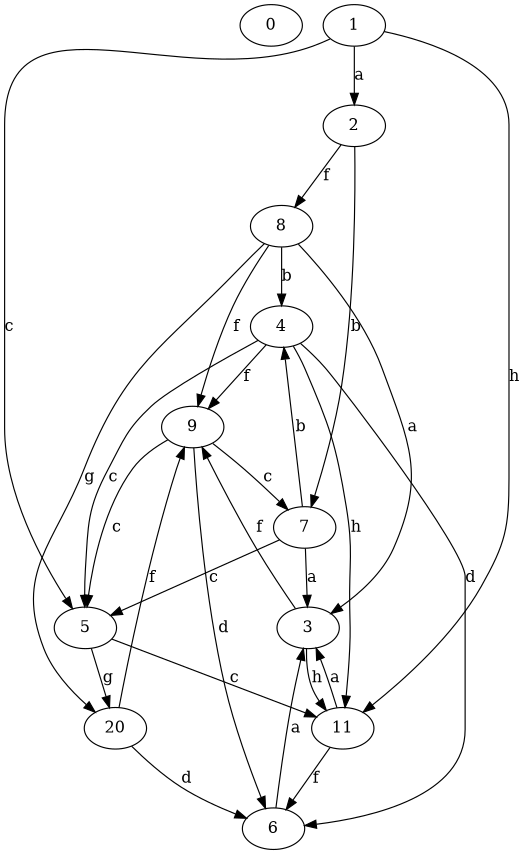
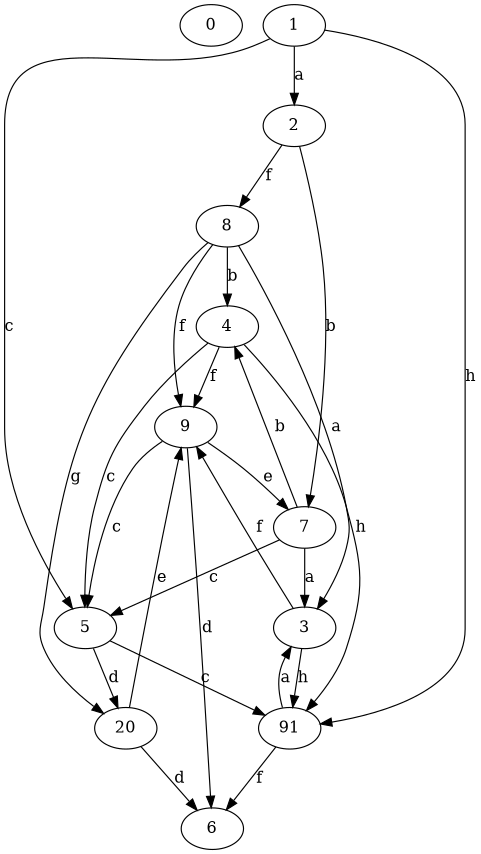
edge "9" -> "7": label "c" -> "e"
edge "20" -> "9": label "f" -> "e"
edge "4" -> "6": removed, label "d"
edge "5" -> "20": label "g" -> "d"
node "11": label "11" -> "91"
edge "6" -> "3": removed, label "a"
